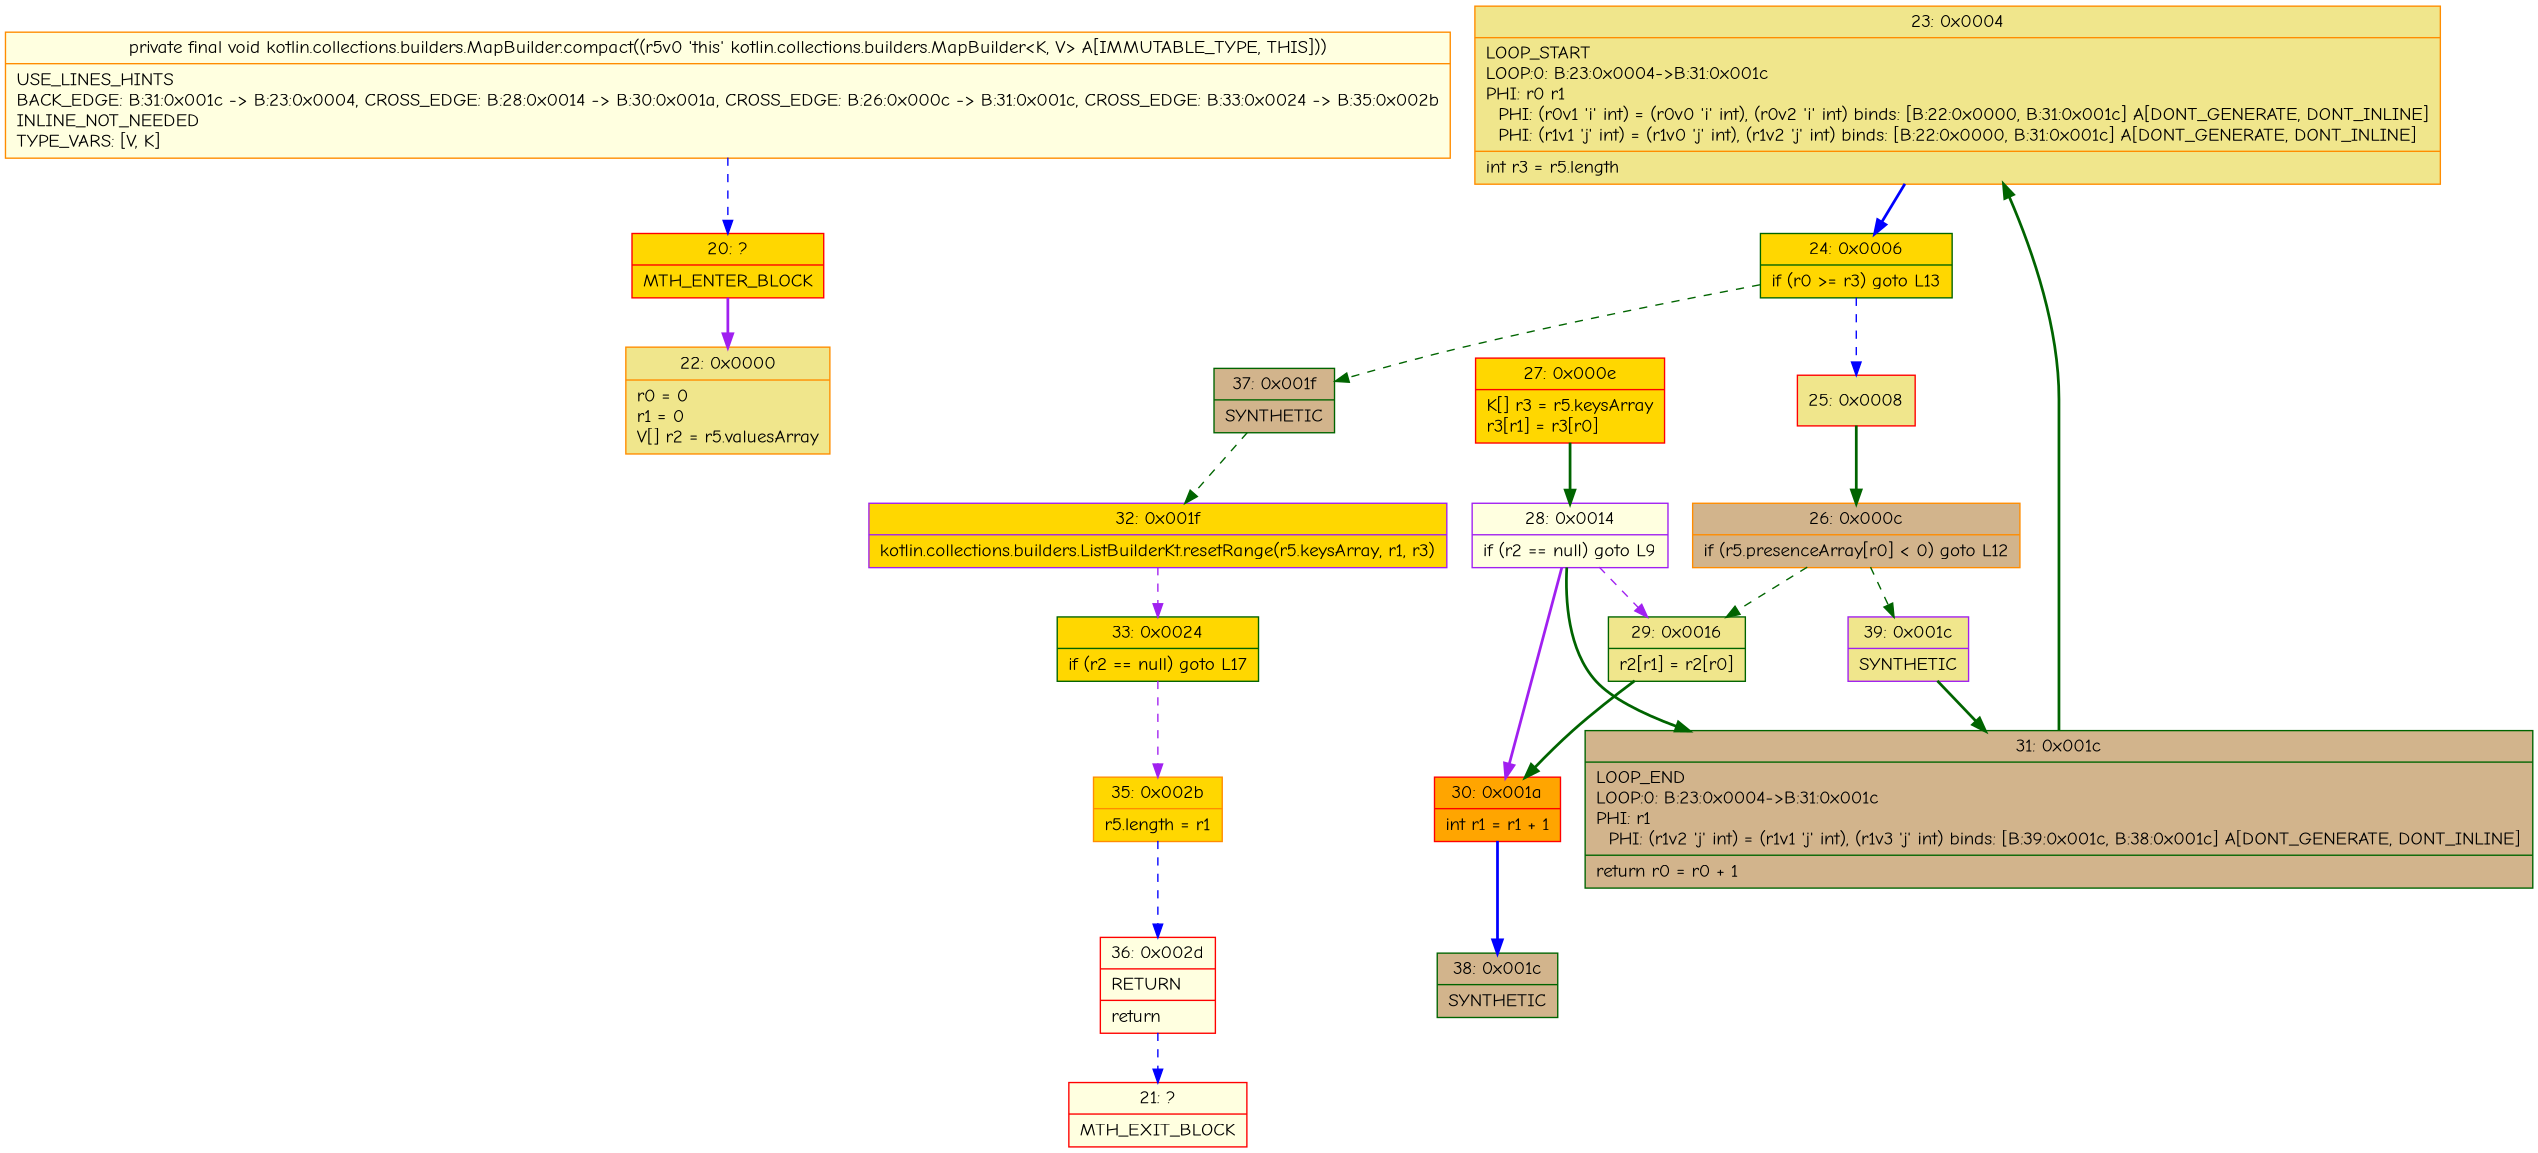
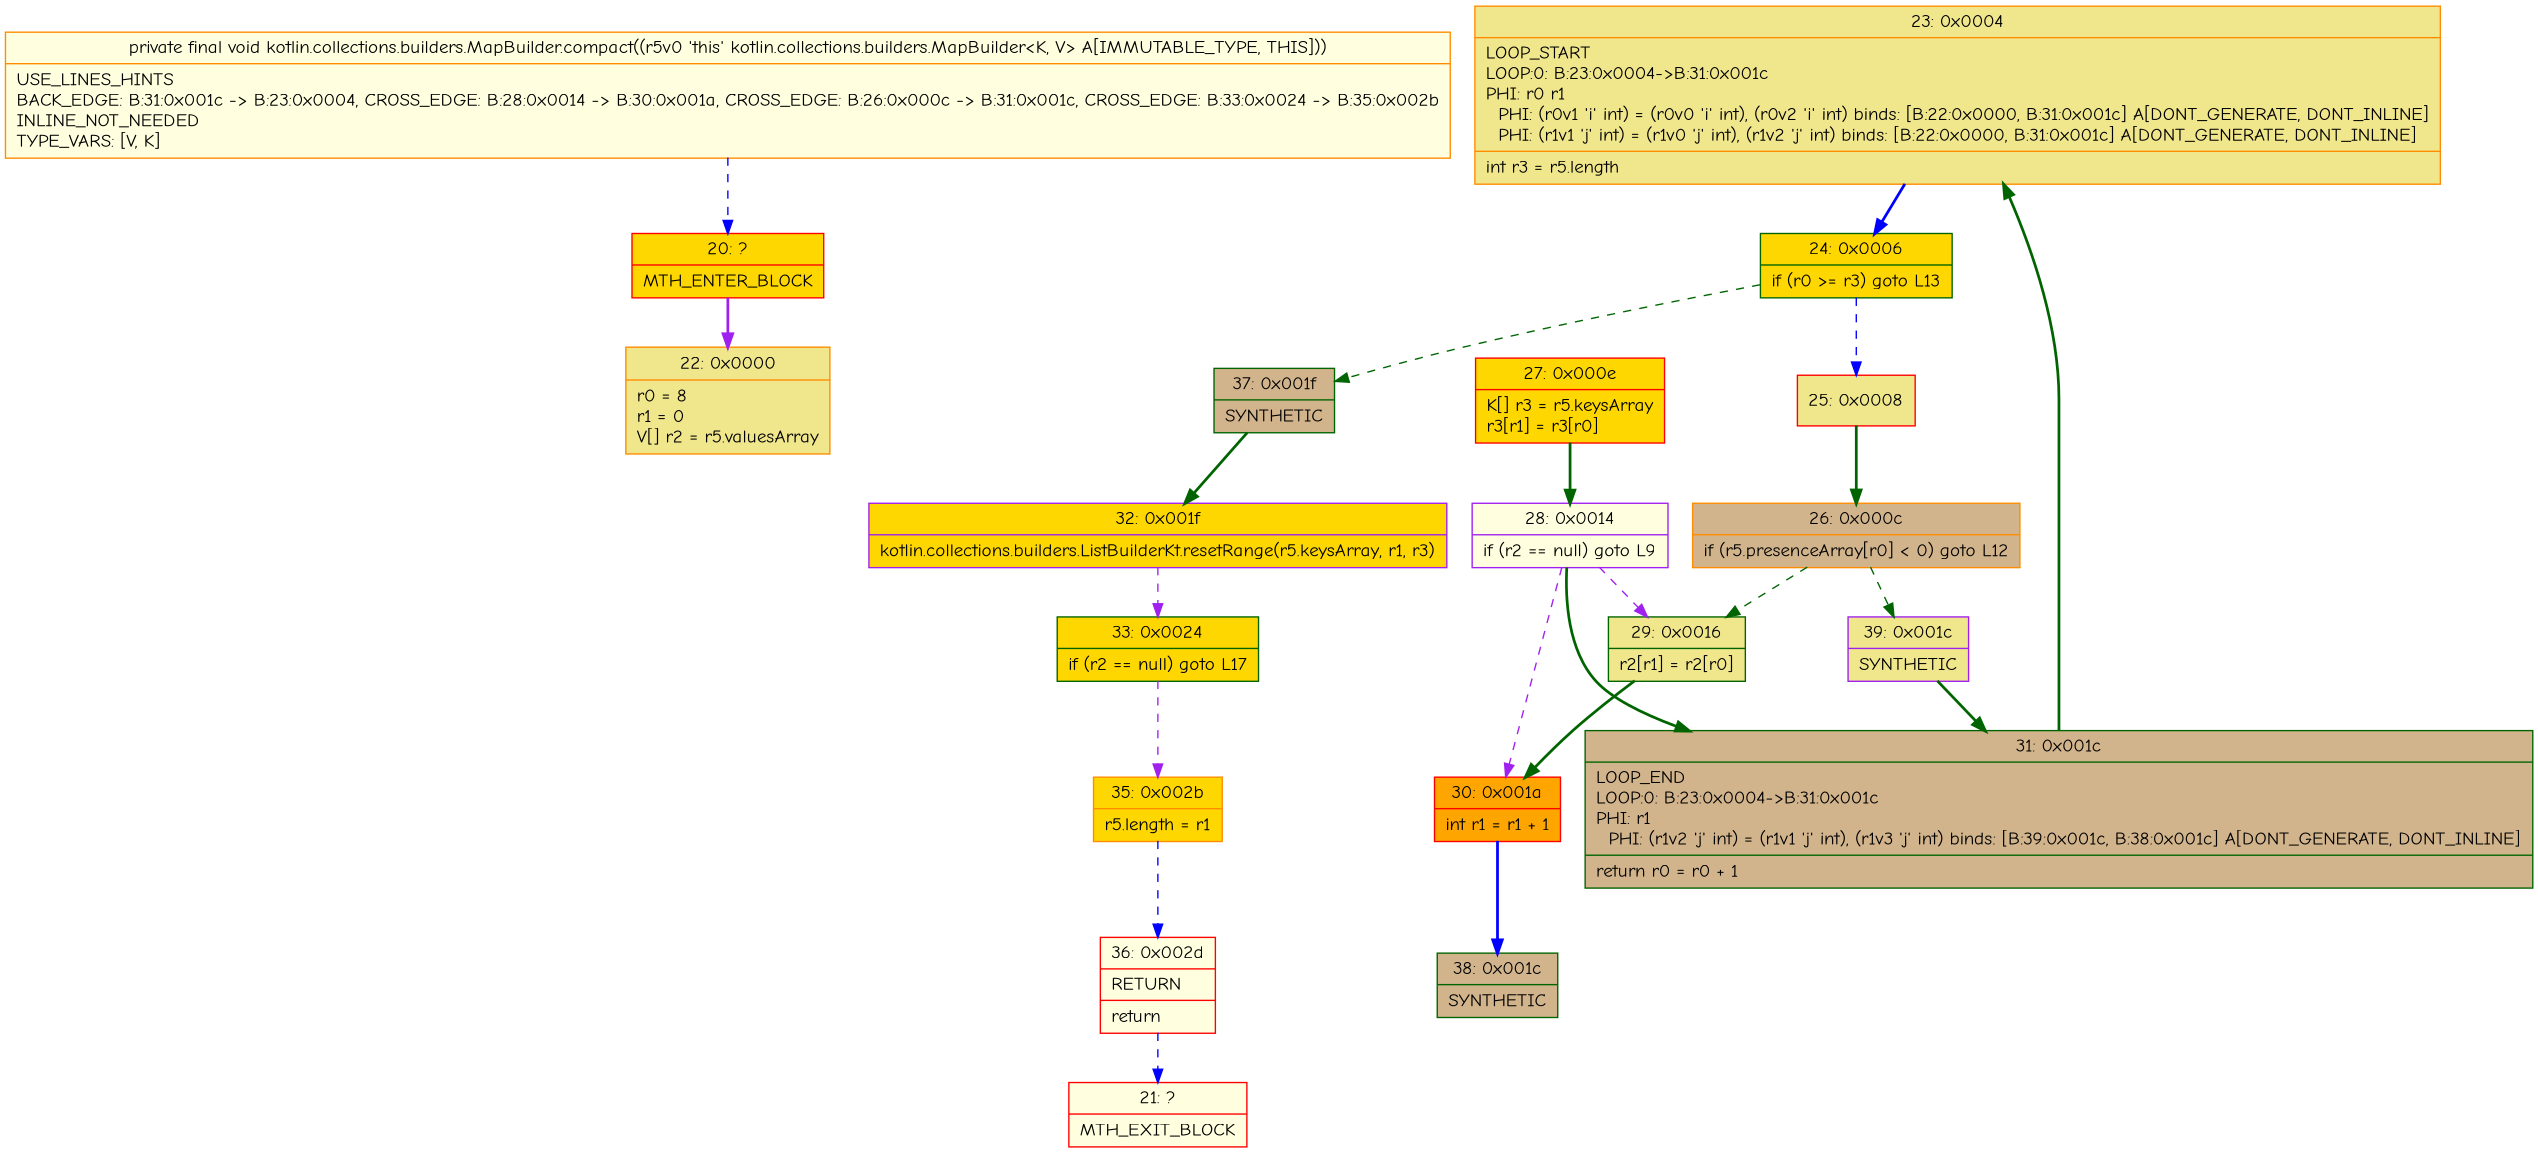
node "22: 0x0000": text "r0 = 0" -> "r0 = 8"
edge "37: 0x001f" -> "32: 0x001f": style dashed -> bold
edge "28: 0x0014" -> "30: 0x001a": style bold -> dashed
